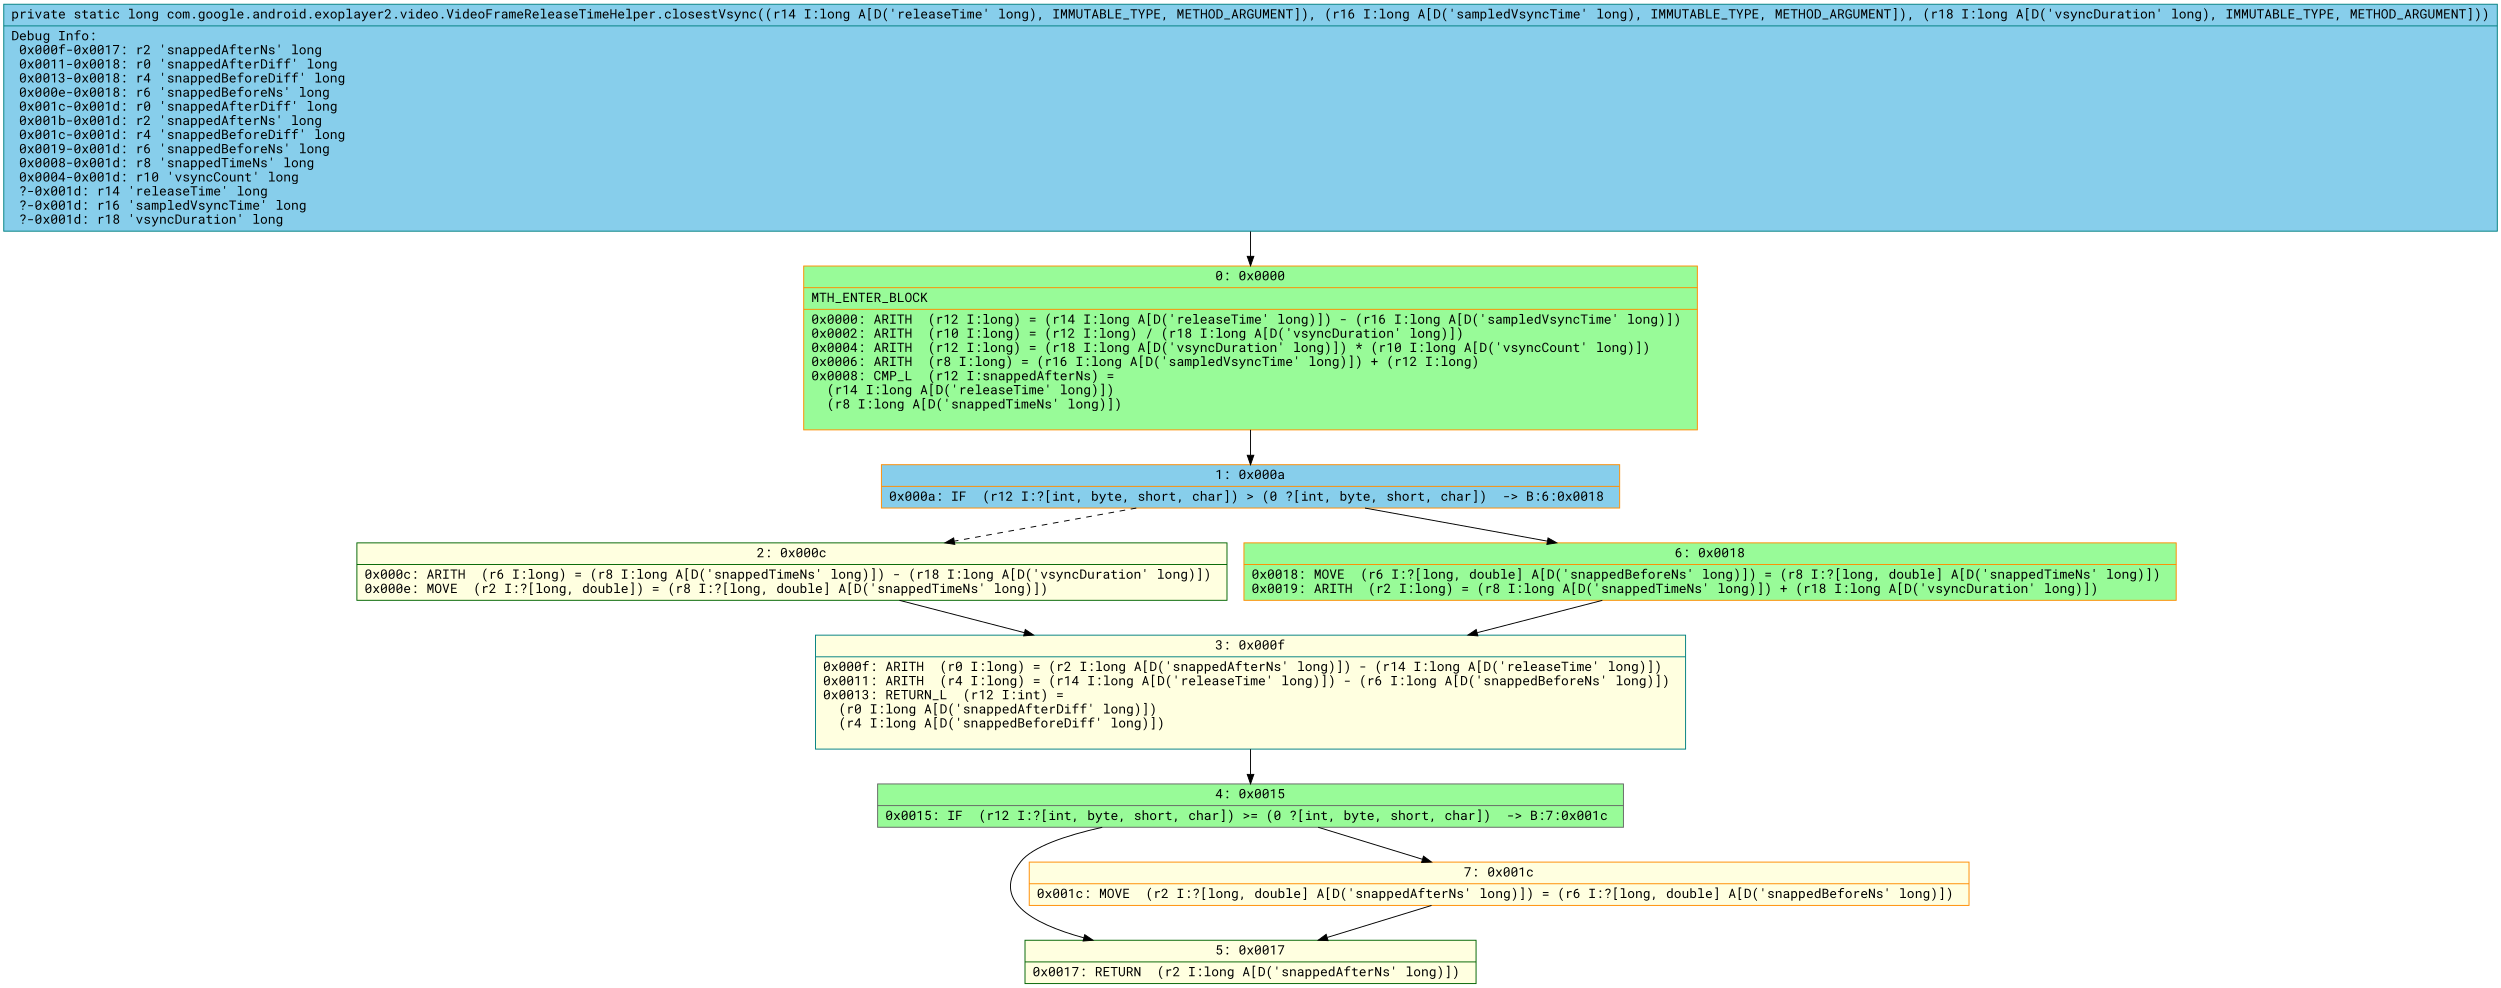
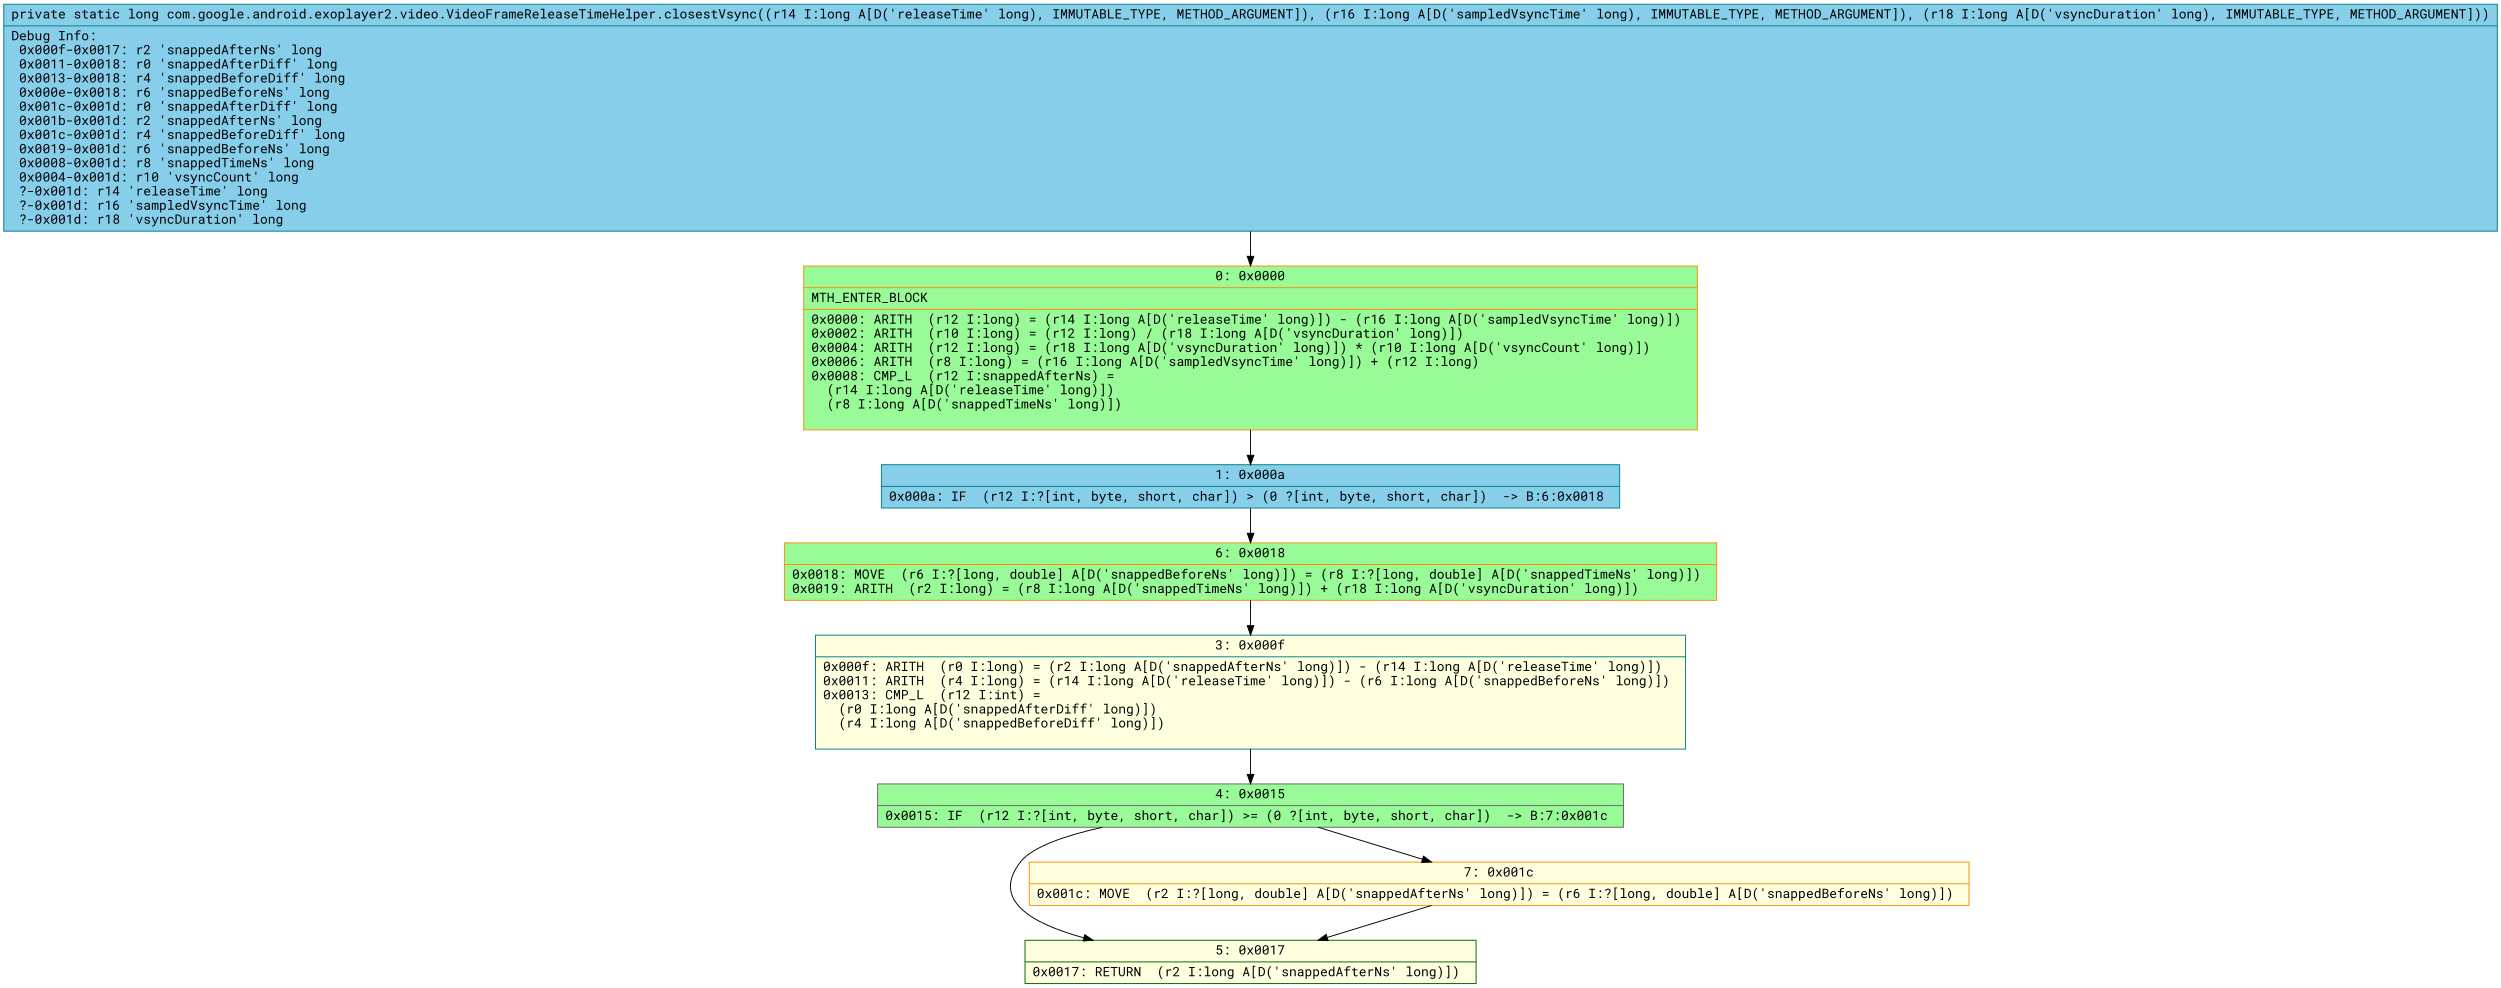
node "1: 0x000a": color darkorange -> teal
node "2: 0x000c": removed
node "3: 0x000f": text "0x0013: RETURN_L  (r12 I:int) =" -> "0x0013: CMP_L  (r12 I:int) ="
